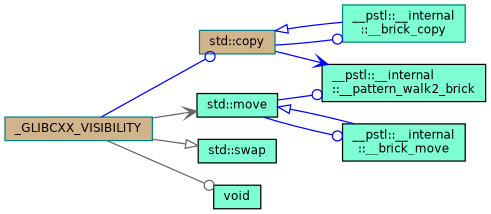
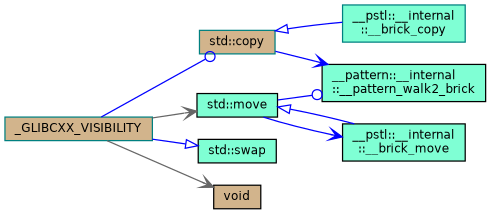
edge "std::copy" -> "__pstl::__internal ::__brick_copy": removed
node "__pstl::__internal ::__pattern_walk2_brick": label "__pstl::__internal ::__pattern_walk2_brick" -> "__pattern::__internal ::__pattern_walk2_brick"
edge "std::move" -> "__pstl::__internal ::__brick_move": arrowhead odot -> vee
edge "_GLIBCXX_VISIBILITY" -> "std::swap": color gray40 -> blue
edge "_GLIBCXX_VISIBILITY" -> "void": arrowhead odot -> vee
node "void": fillcolor aquamarine -> tan
